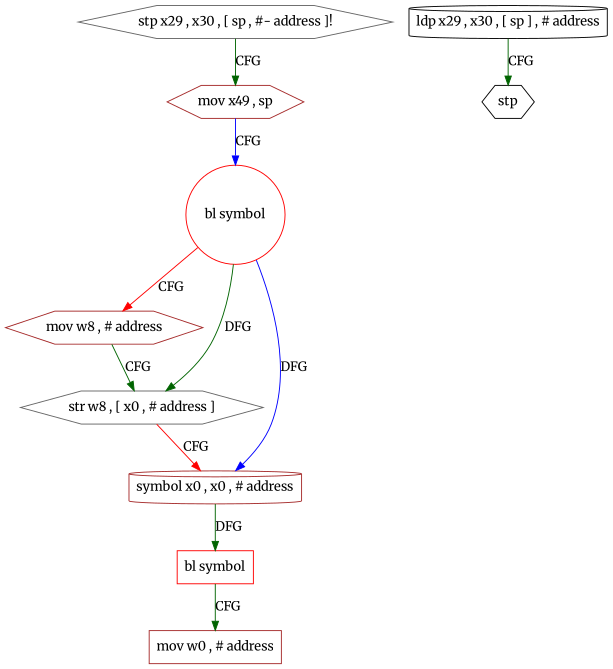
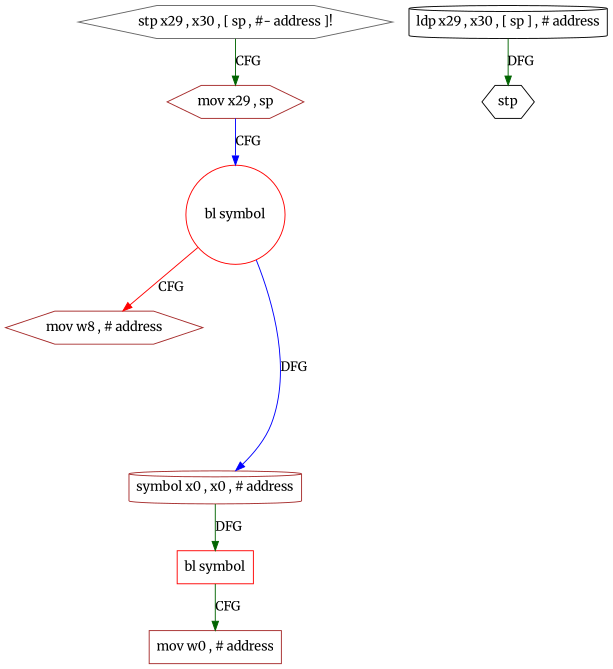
edge "ldp x29 , x30 , [ sp ] , # address" -> "stp": label "CFG" -> "DFG"
node "mov x49 , sp": label "mov x49 , sp" -> "mov x29 , sp"
node "str w8 , [ x0 , # address ]": removed
